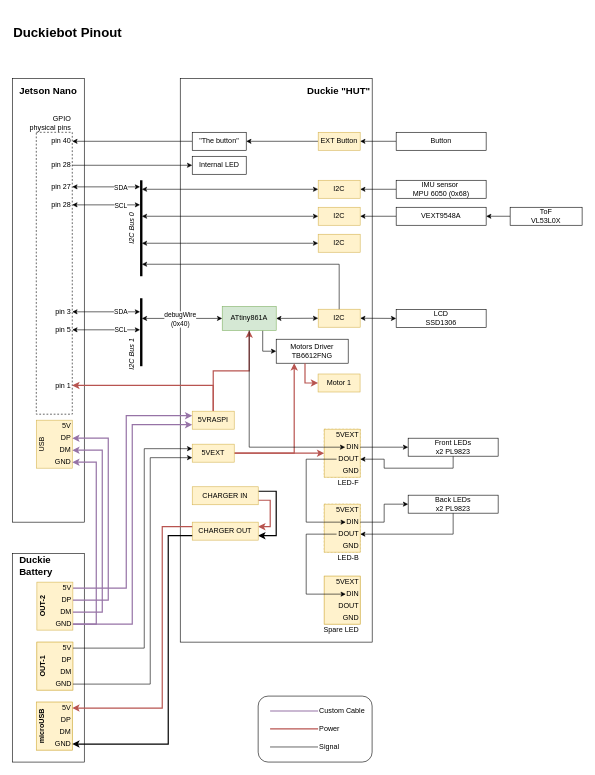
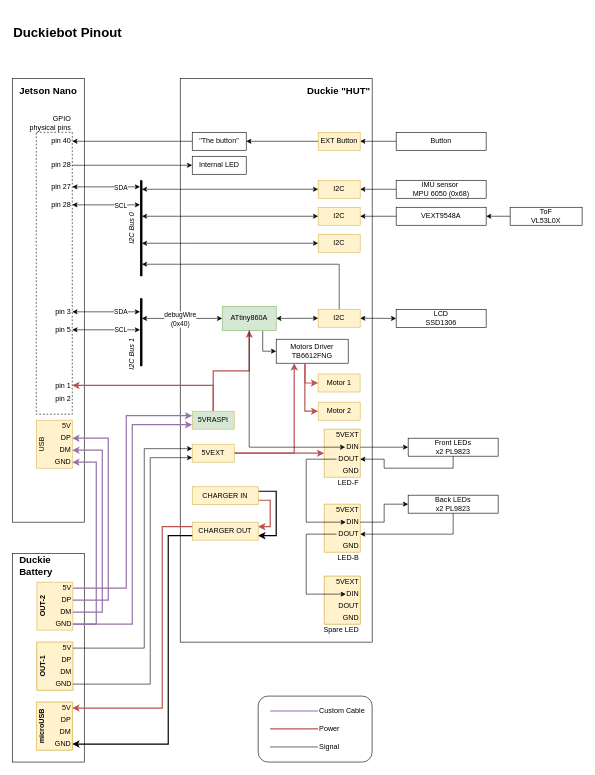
node "ATtiny861A": label "ATtiny861A" -> "ATtiny860A"
node "pin 2": added
edge "Motors Driver TB6612FNG" -> "Motor 2": added
node "Motor 2": added
node "5VRASPI": fillcolor #fff2cc -> #d5e8d4
